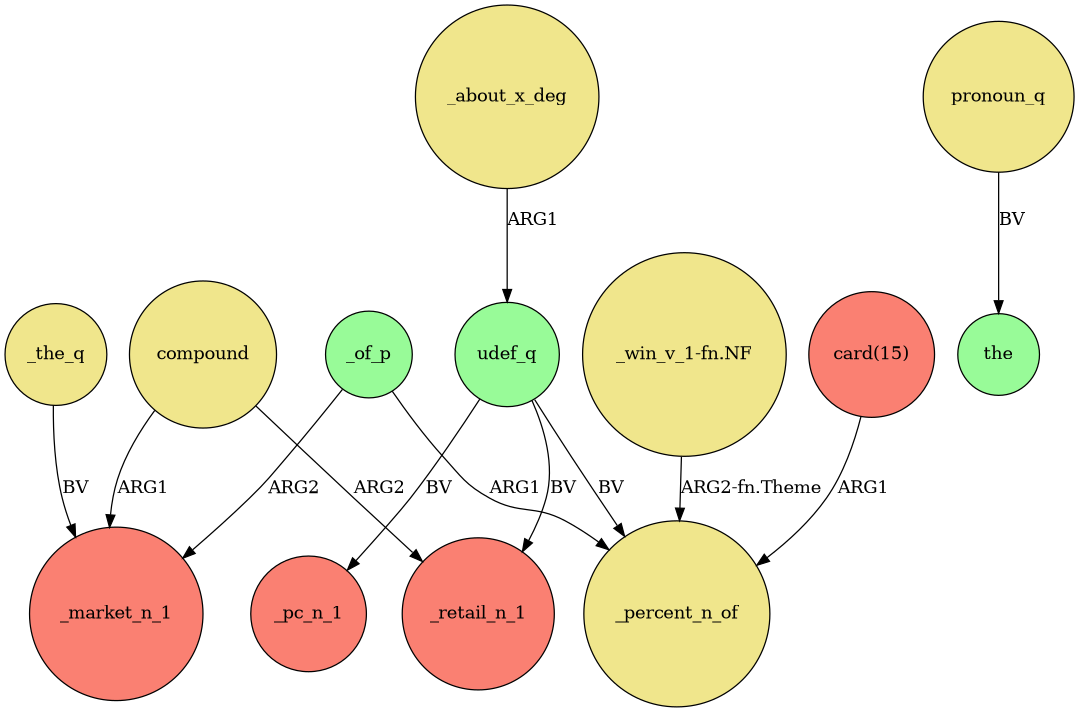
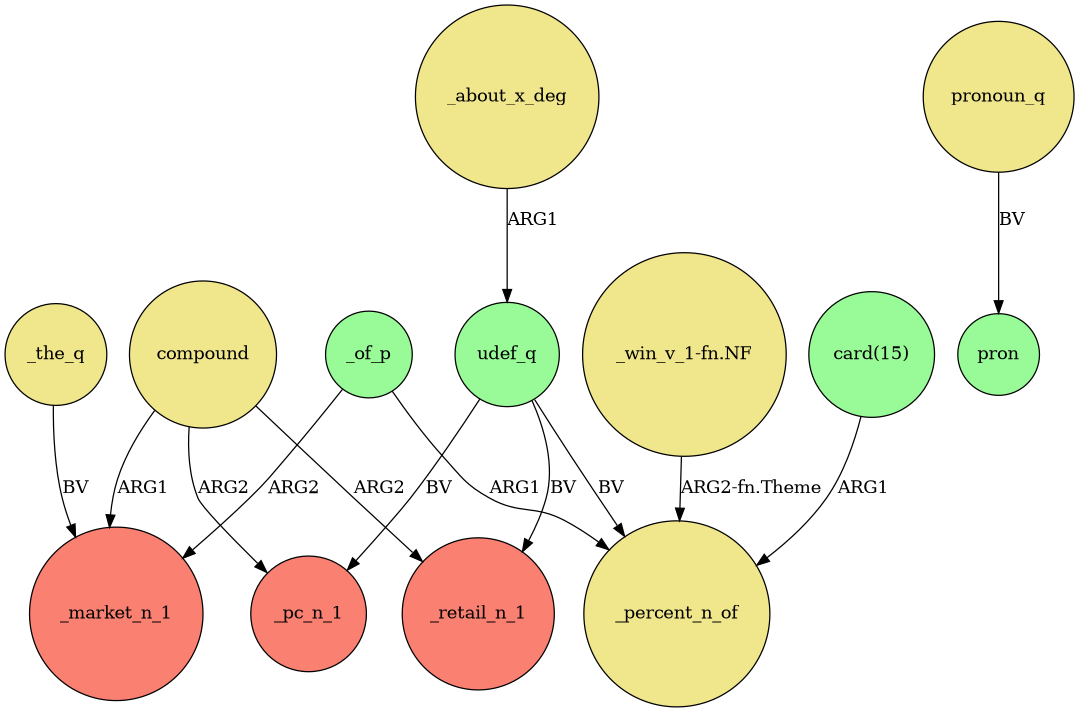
node "card(15)": fillcolor salmon -> palegreen
node "the": label "the" -> "pron"
edge "compound" -> "_pc_n_1": added, label "ARG2"
